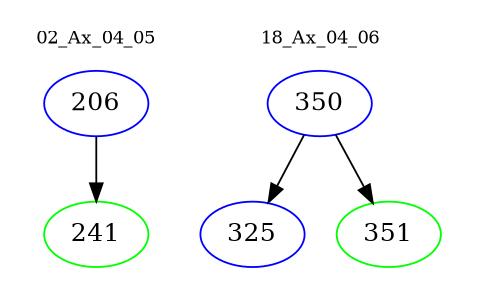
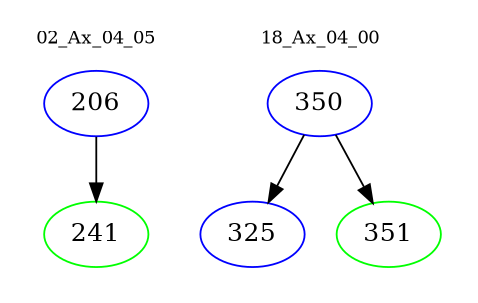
cluster "18_Ax_04_06": label "18_Ax_04_06" -> "18_Ax_04_00"
